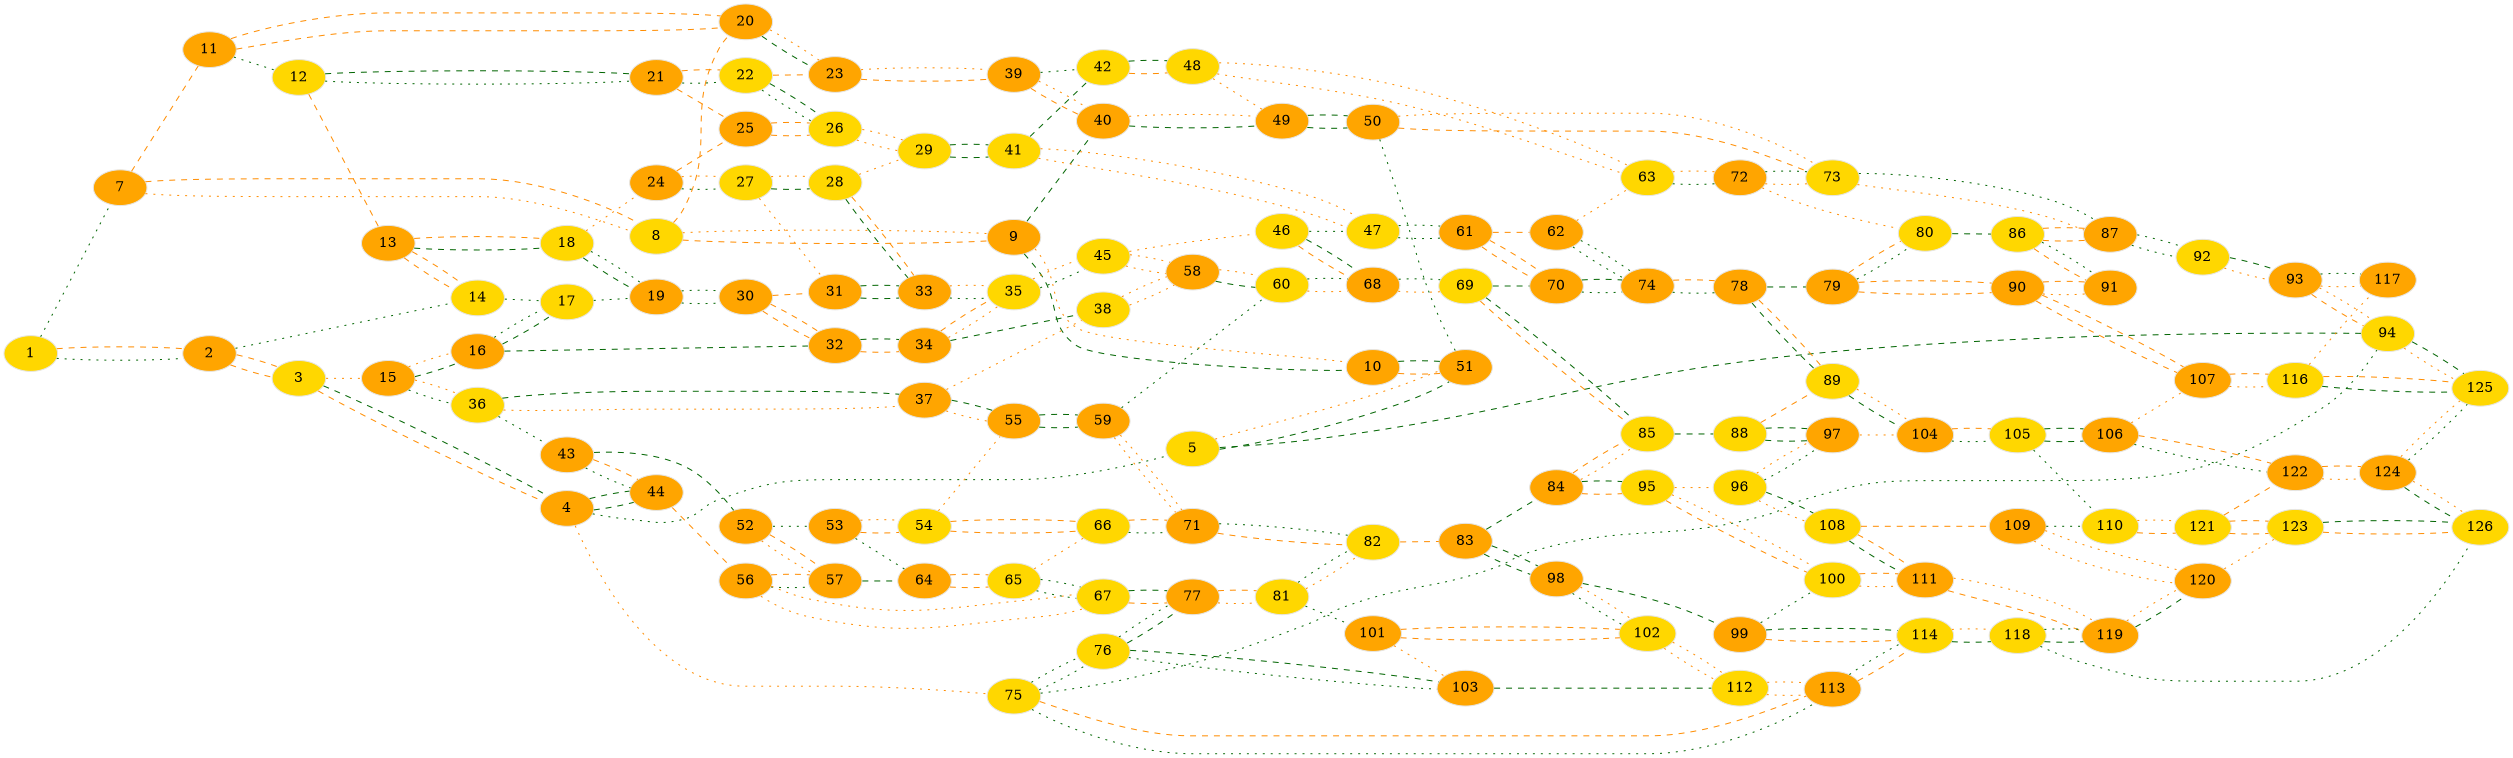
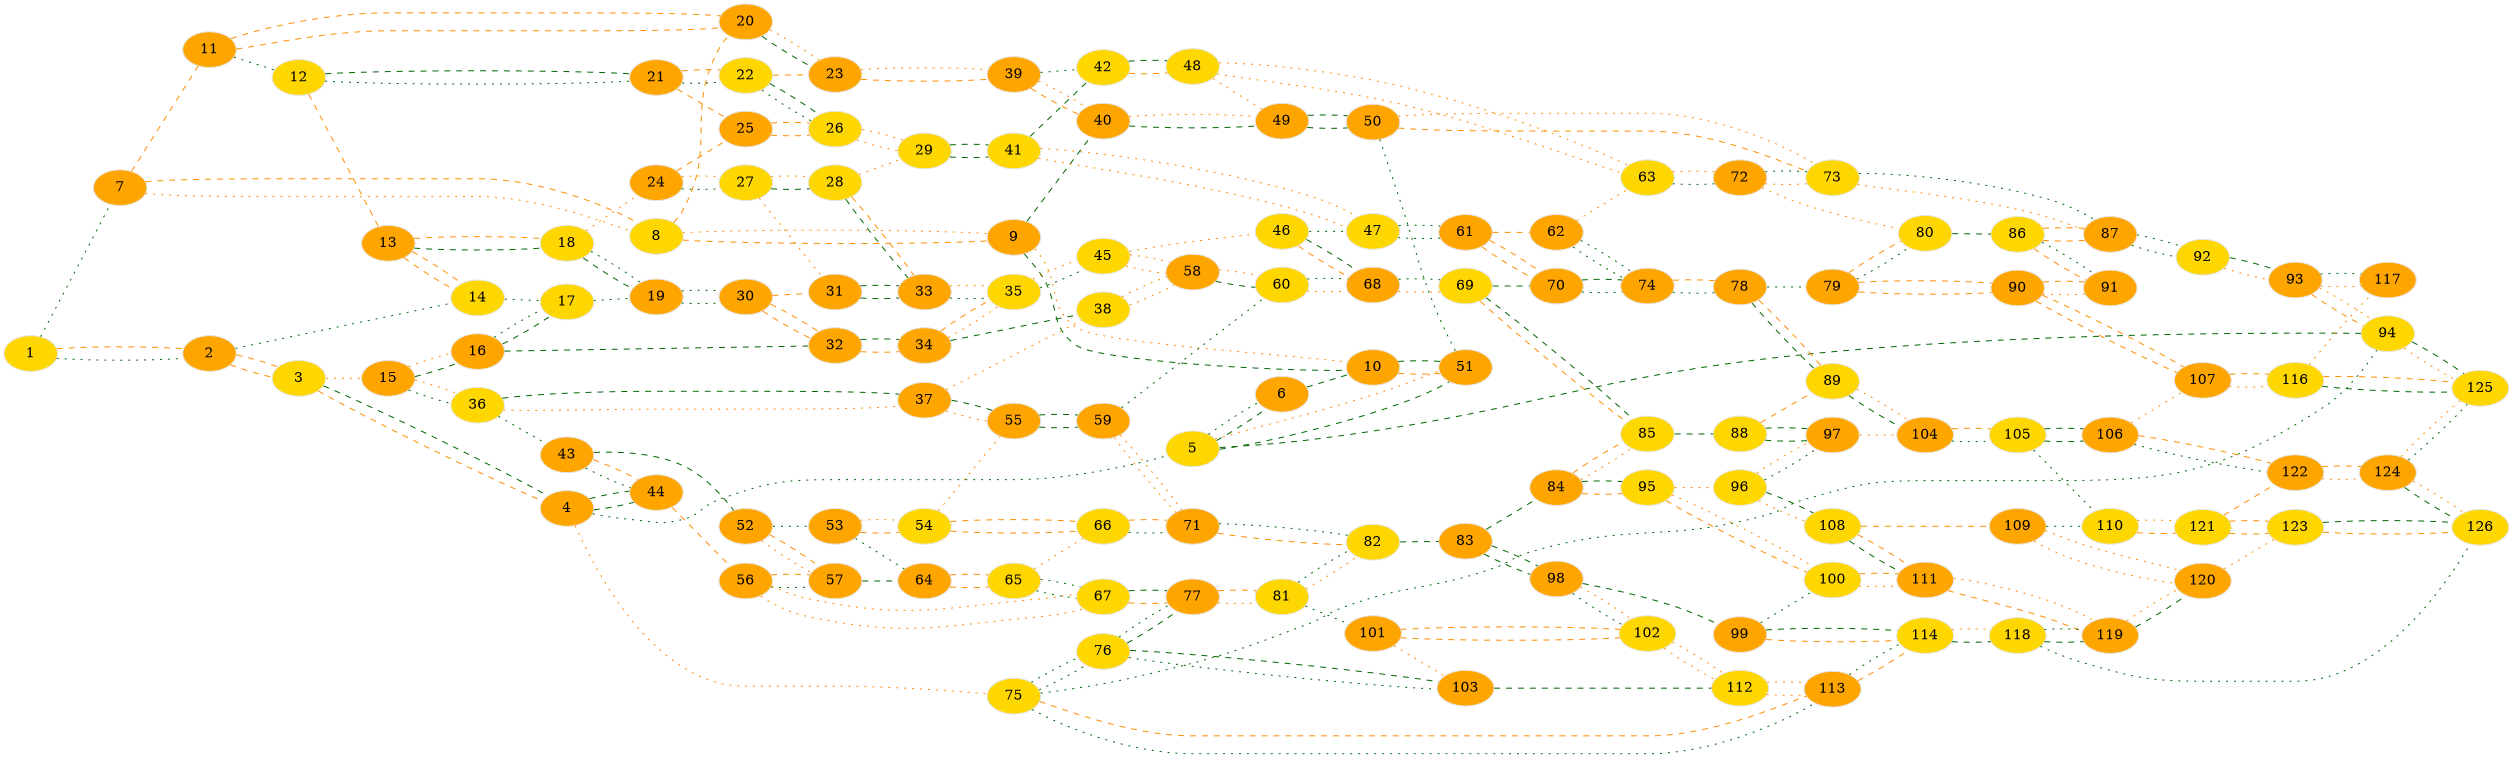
edge "78" -- "79": style dashed -> dotted
node "6": added
edge "83" -- "82": color darkorange -> darkgreen
